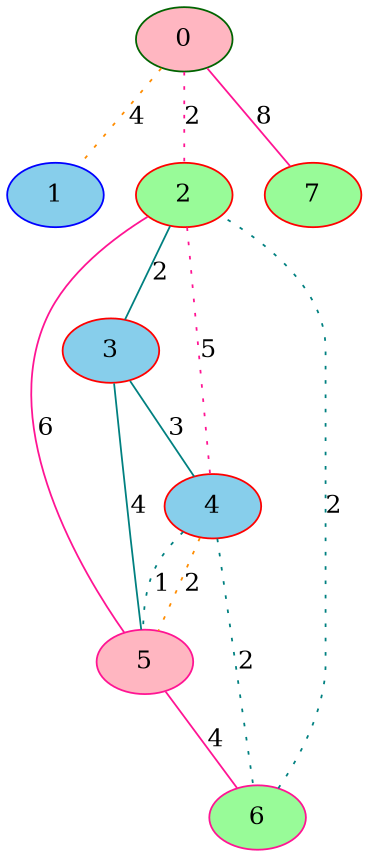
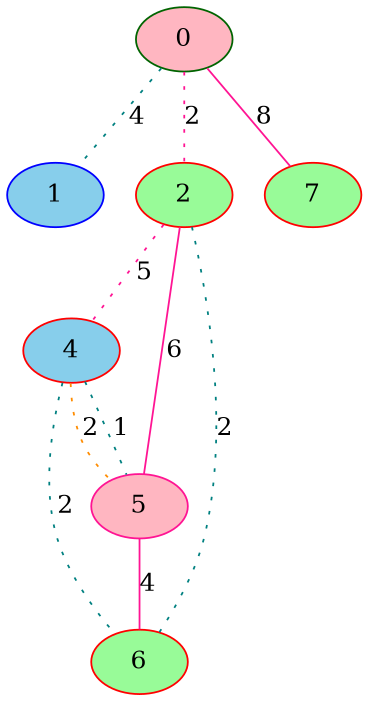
edge "0" -- "1": color darkorange -> teal
node "3": removed
node "6": color deeppink -> red
